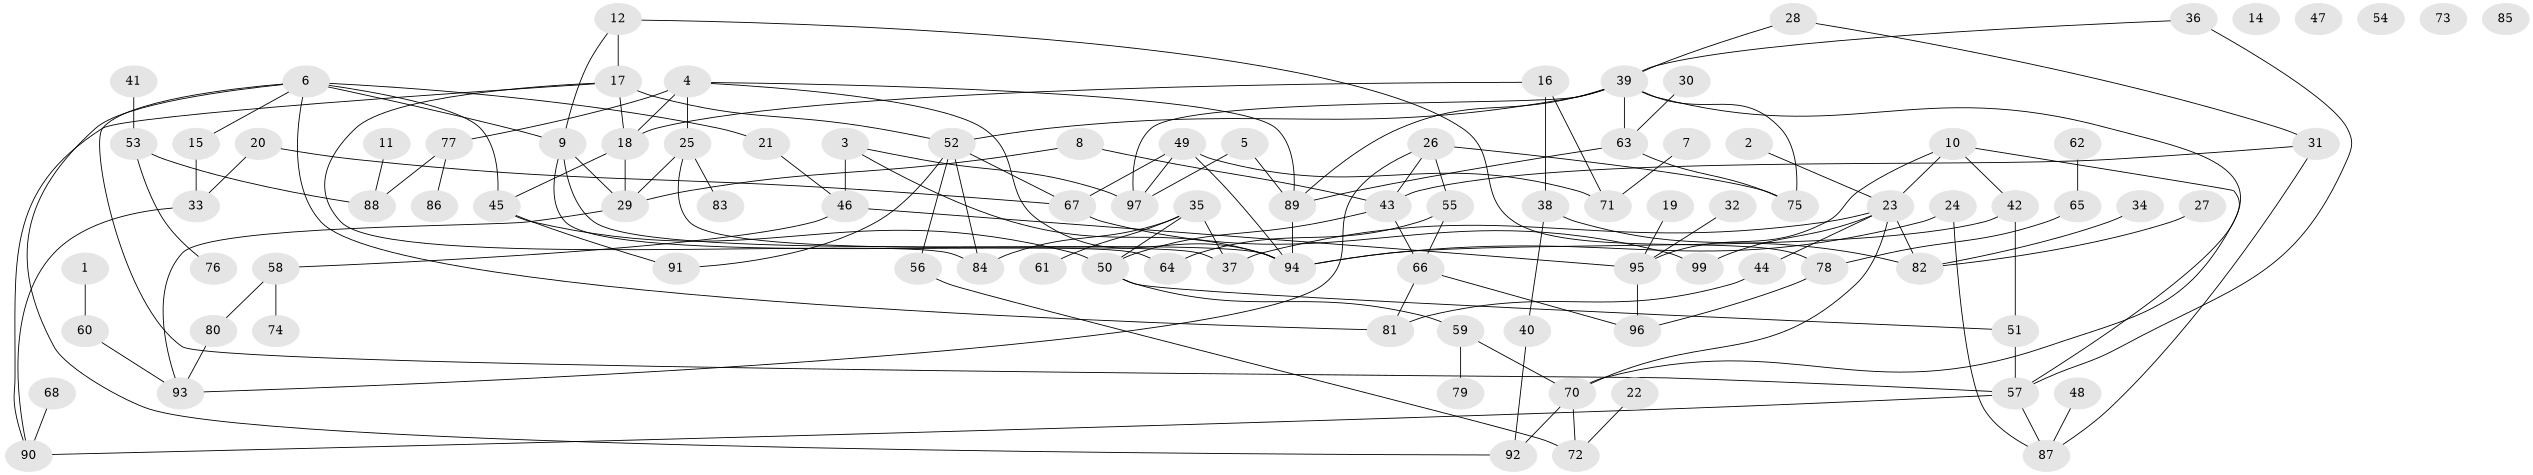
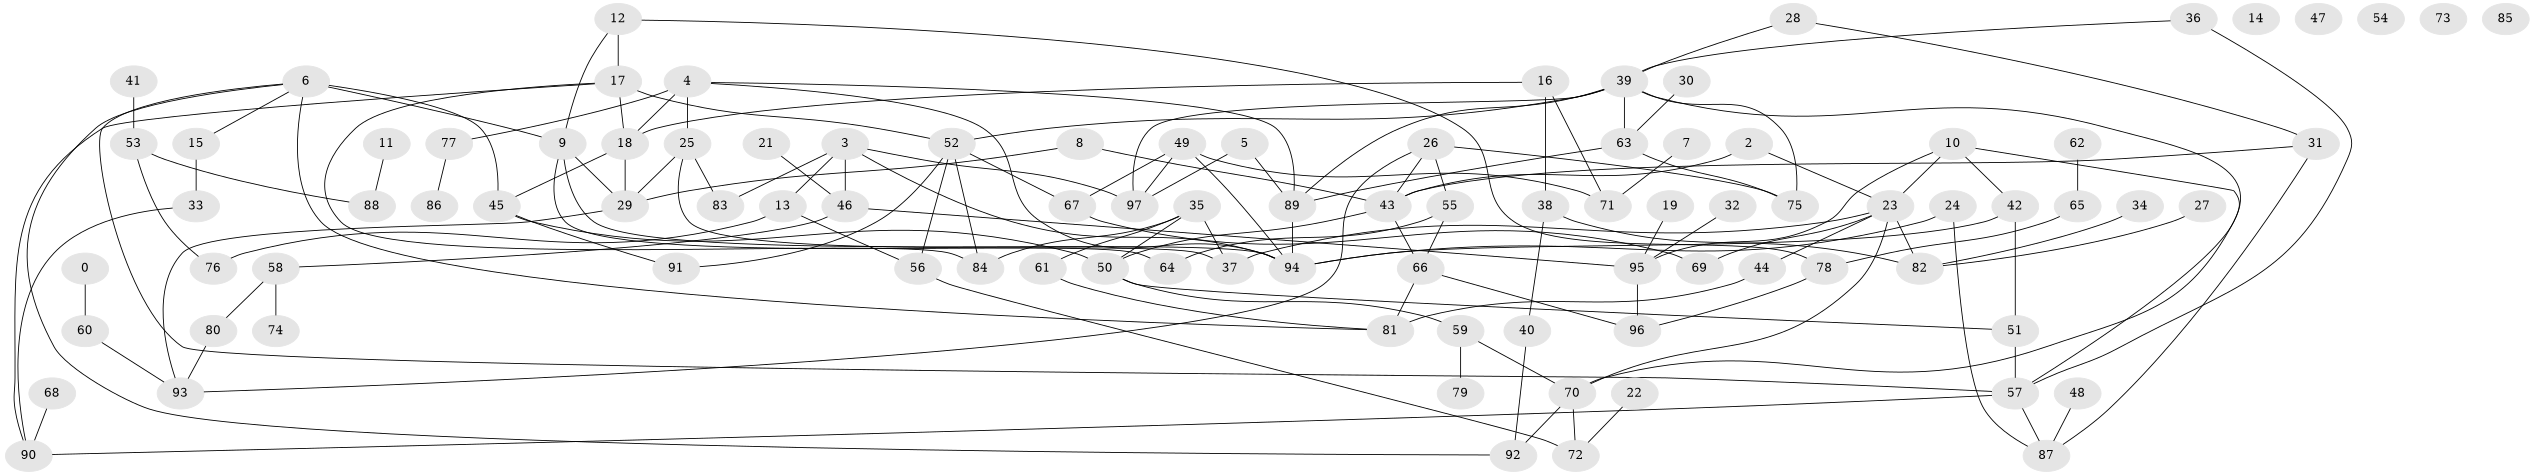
edge "6" -- "21": removed
node "20": removed
edge "3" -- "83": added
edge "77" -- "88": removed
edge "2" -- "43": added
node "13": added
node "1": label "1" -> "0"
node "99": label "99" -> "69"
edge "61" -- "81": added
